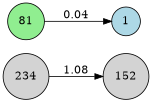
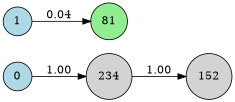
edge "81" -> "1": reversed
edge "234" -> "152": label "1.08" -> "1.00"
node "0": added
